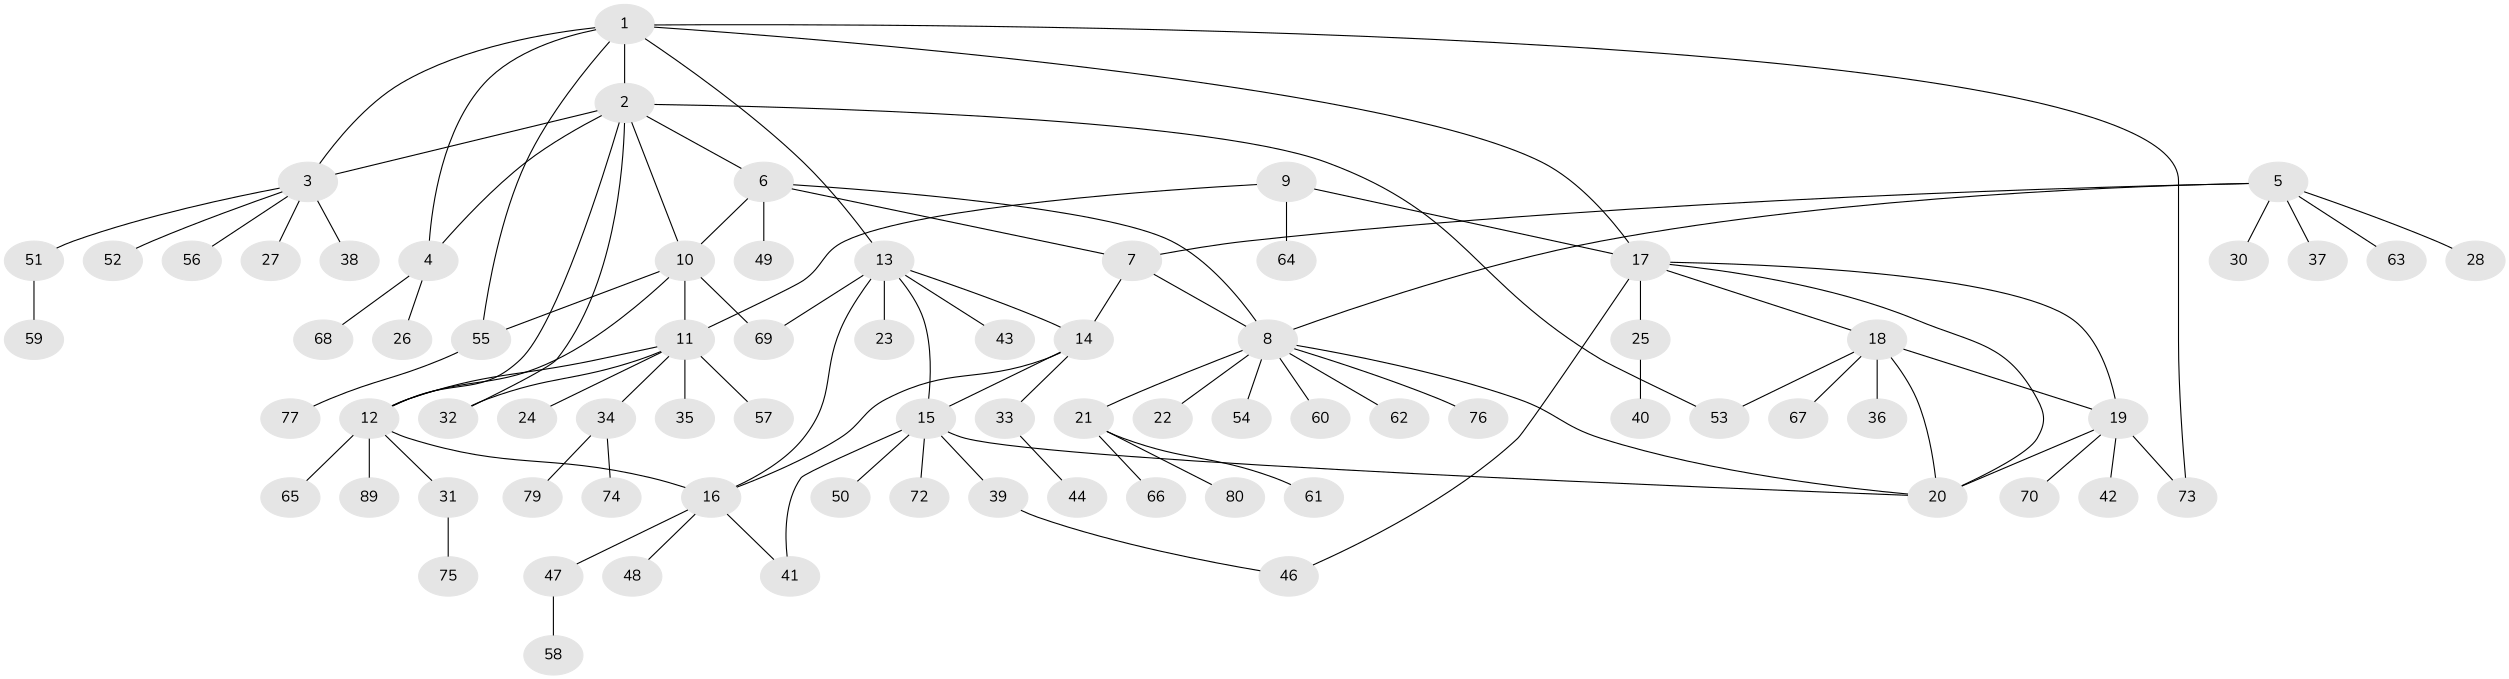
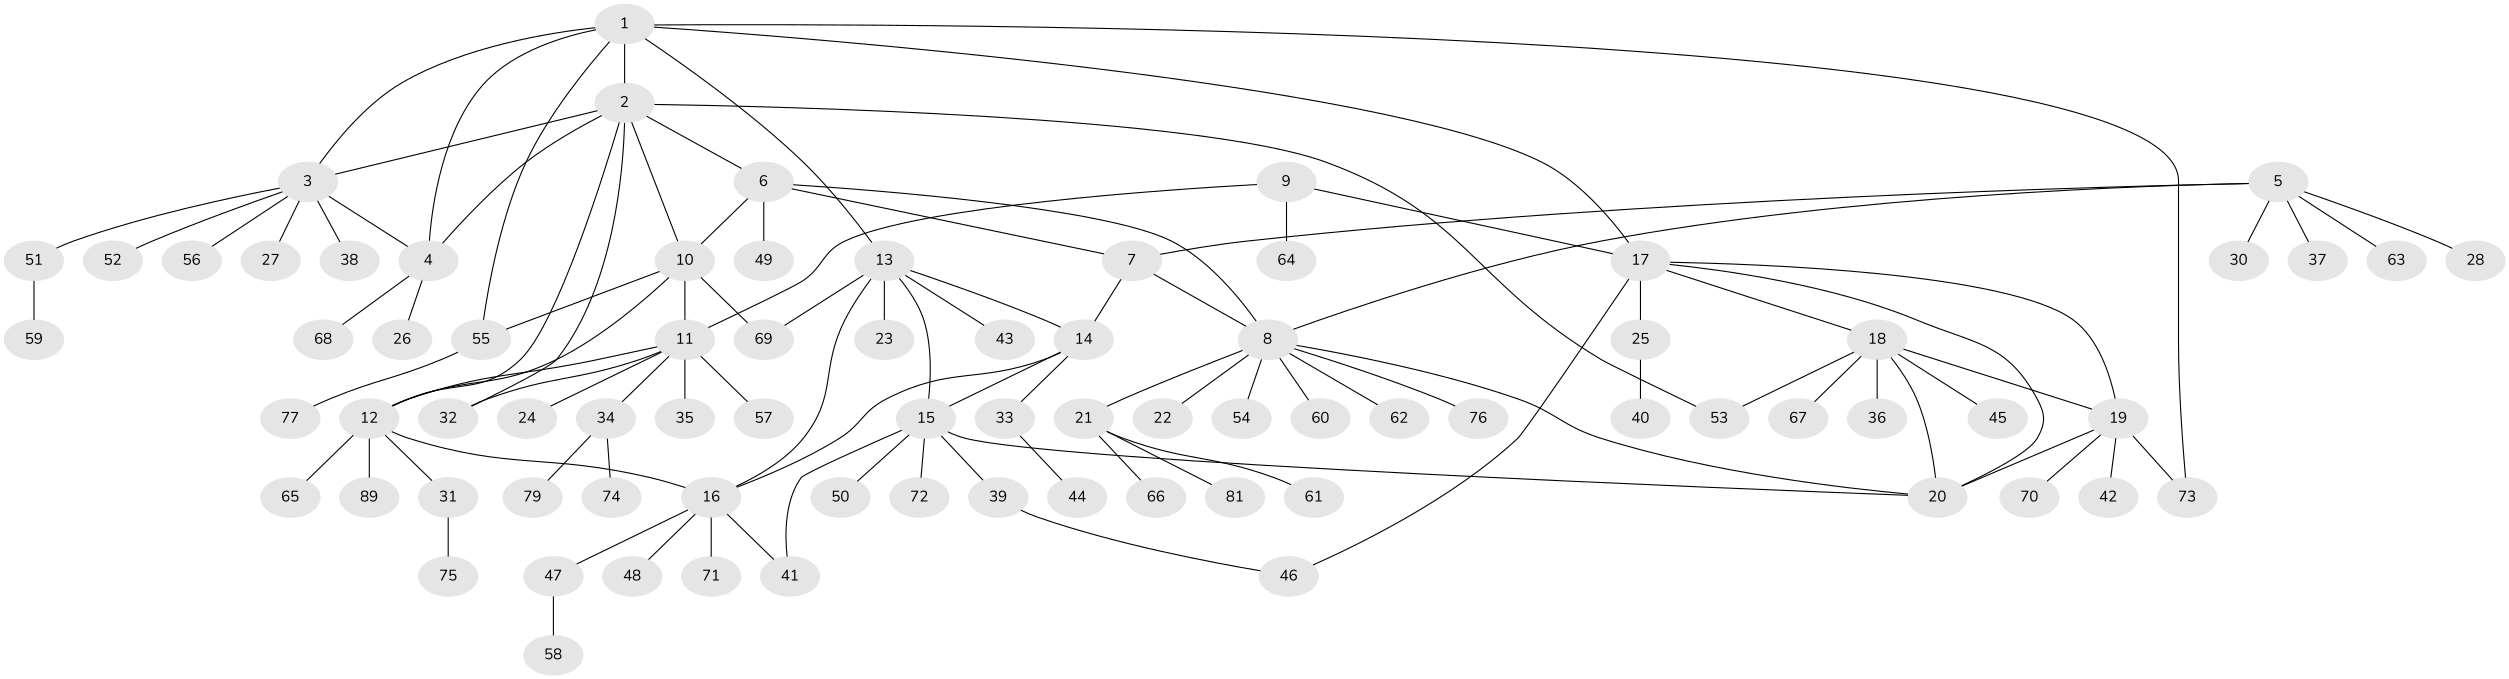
edge "3" -- "4": added
node "45": added
node "80": label "80" -> "81"
node "71": added
